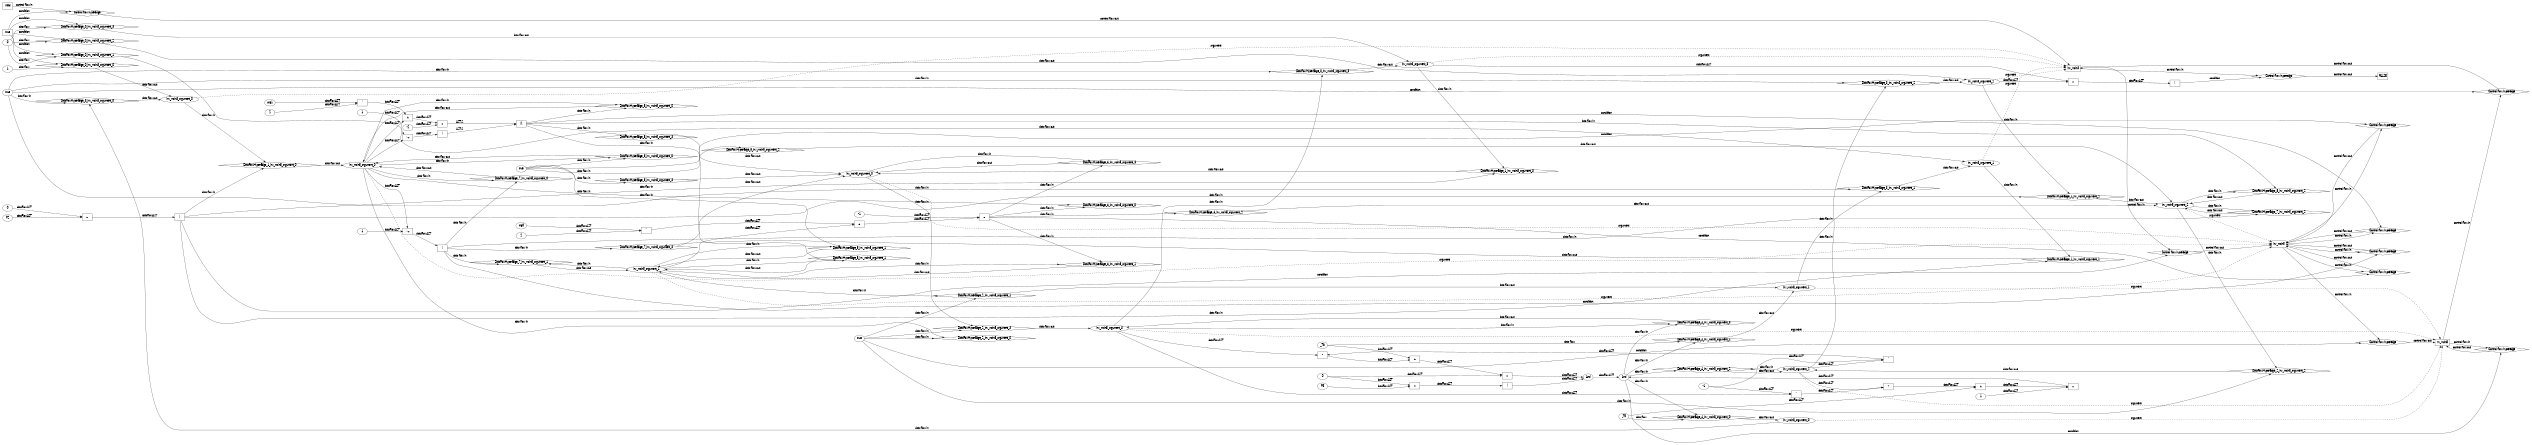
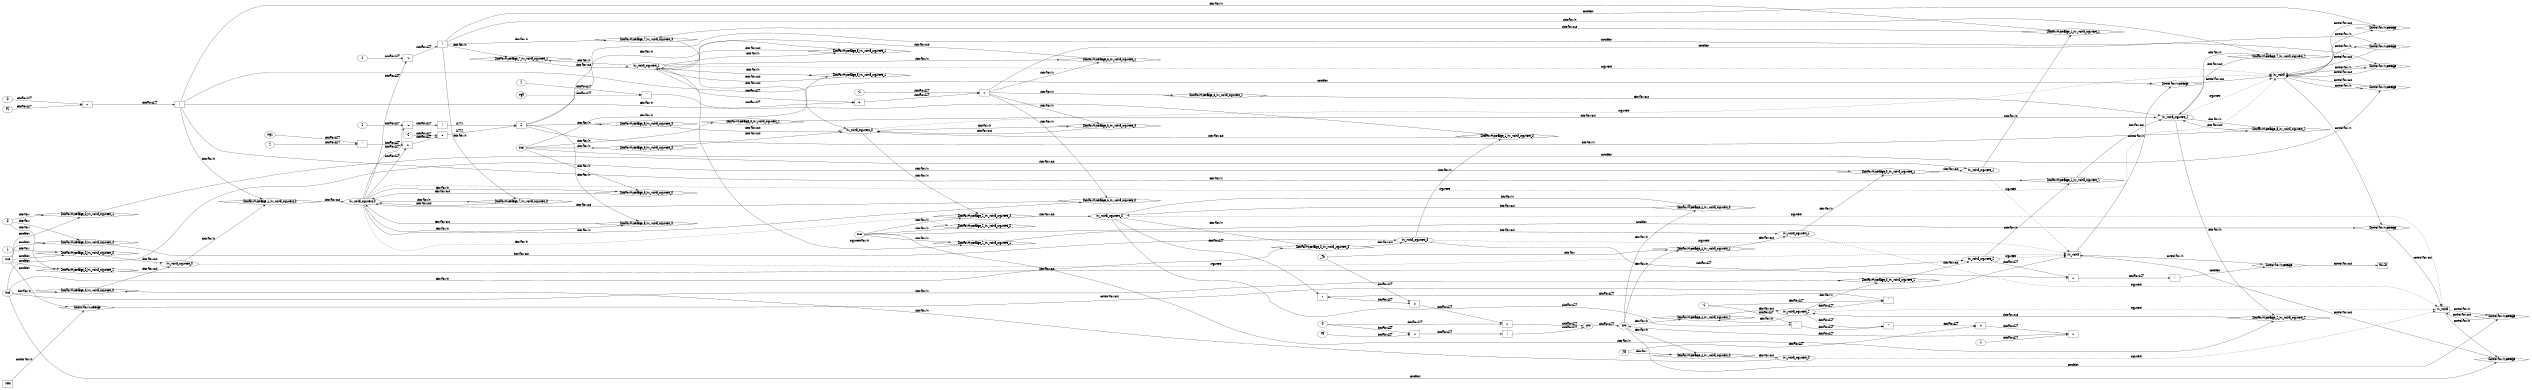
edge "DataFowHyperEdge_6_inv_main5_argument_0" -> "inv_main5_argument_0": added, label "data flow out"
edge "inv_main5_argument_1" -> "DataFowHyperEdge_2_inv_main8_argument_1": label "data flow in" -> "argument flow in"
edge "inv_main5_argument_0" -> "DataFowHyperEdge_2_inv_main8_argument_0": style solid -> dashed
